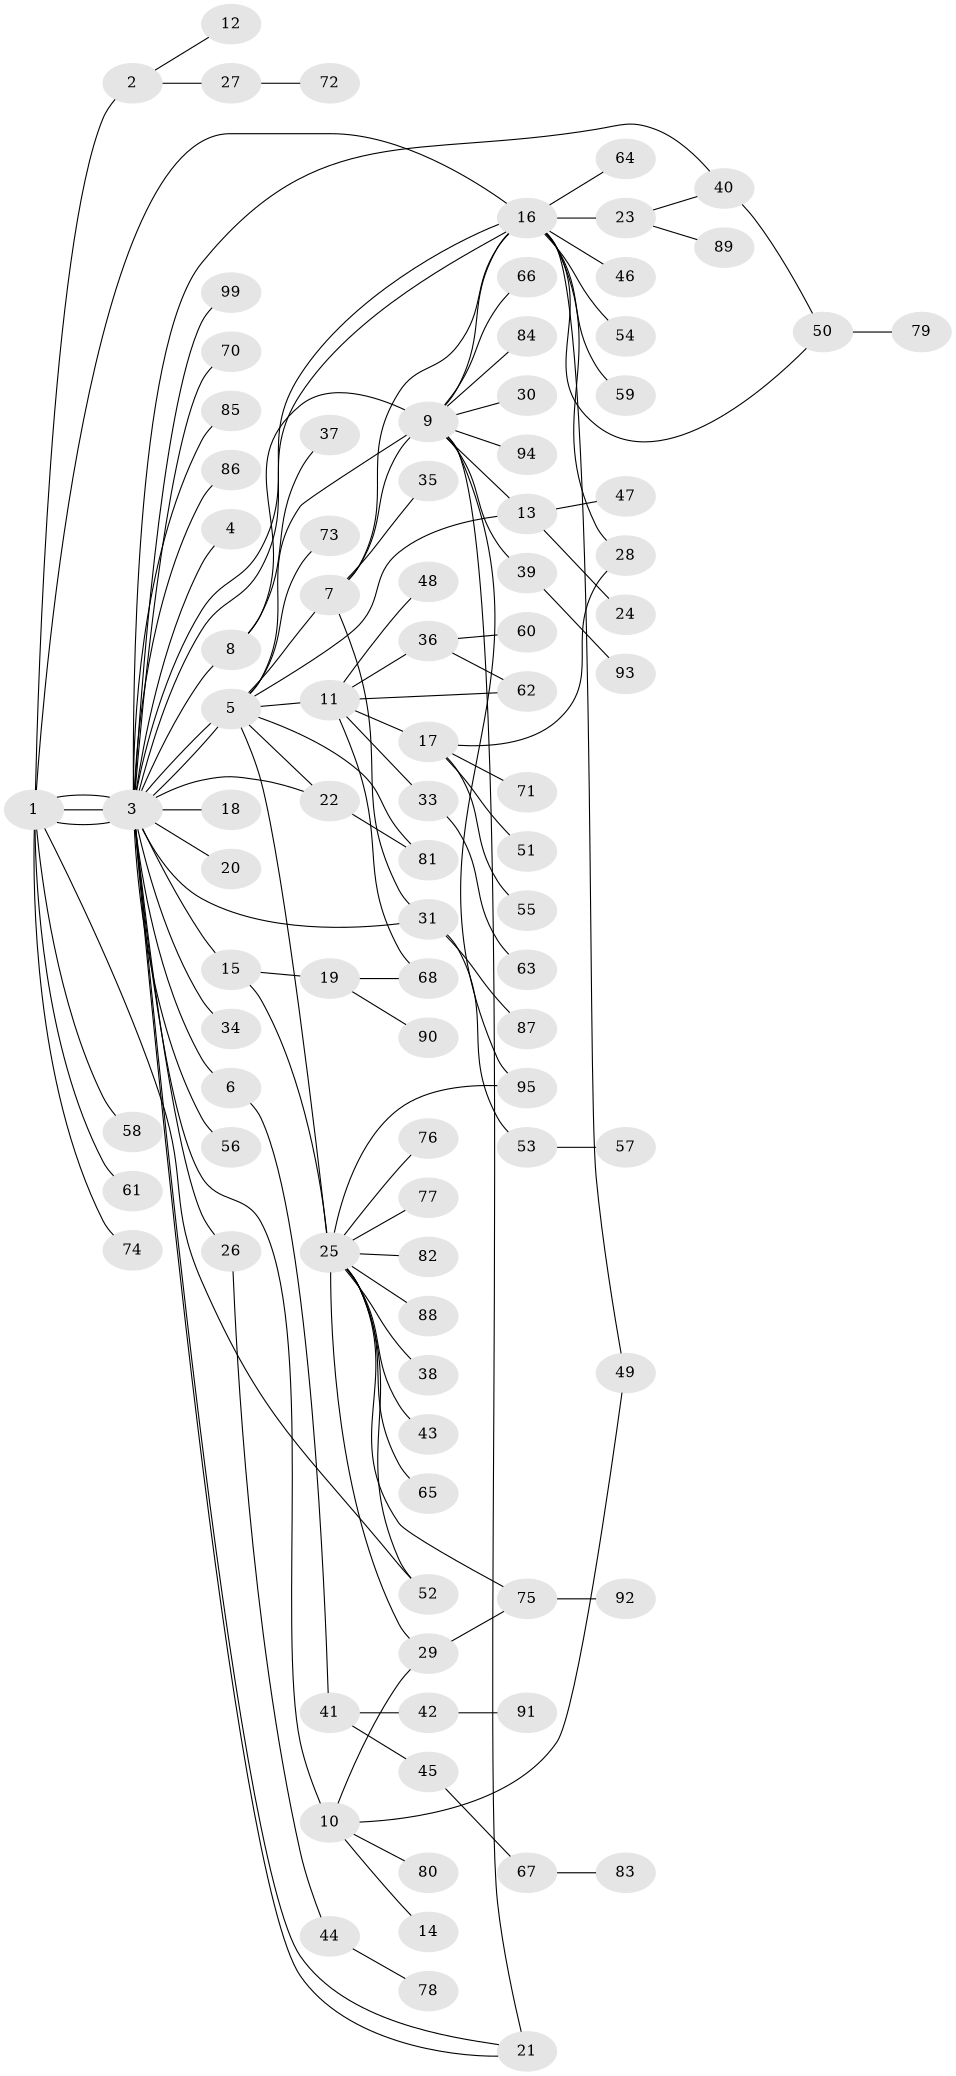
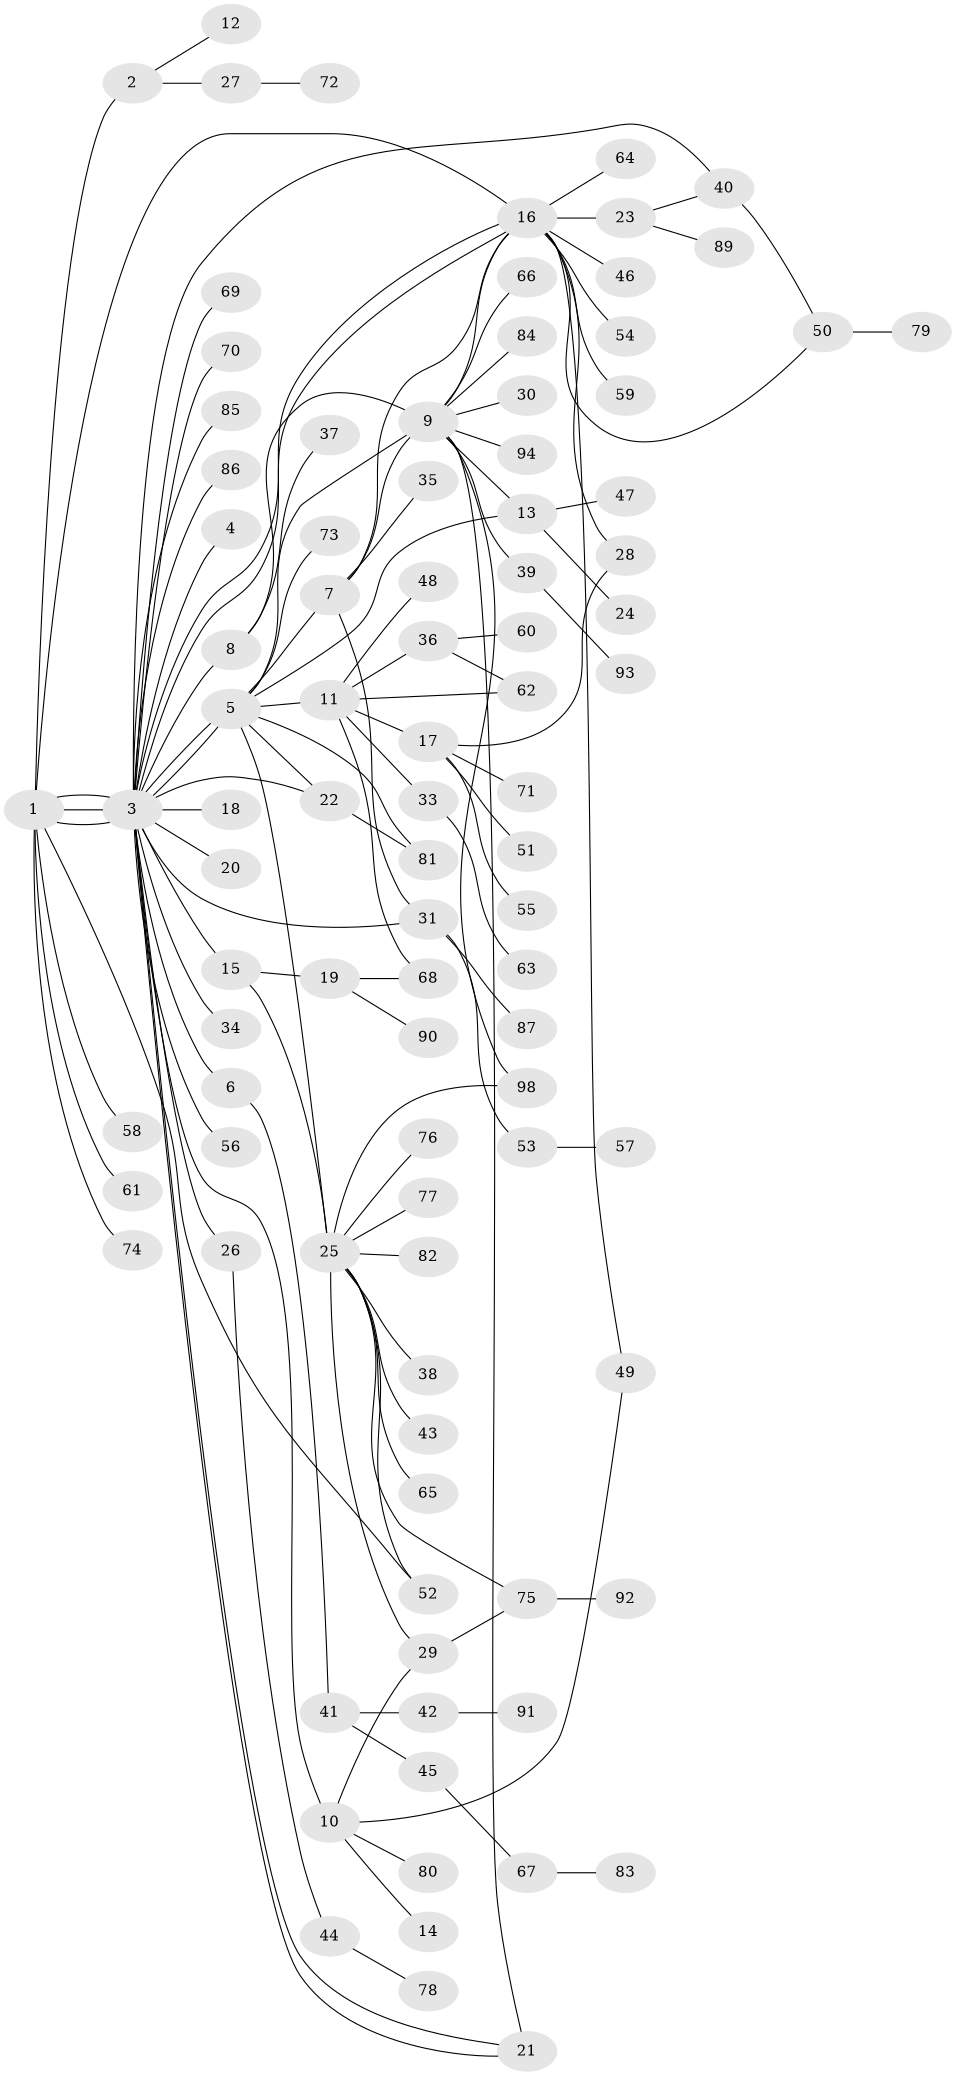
node "99": label "99" -> "69"
node "95": label "95" -> "98"
node "88": removed
